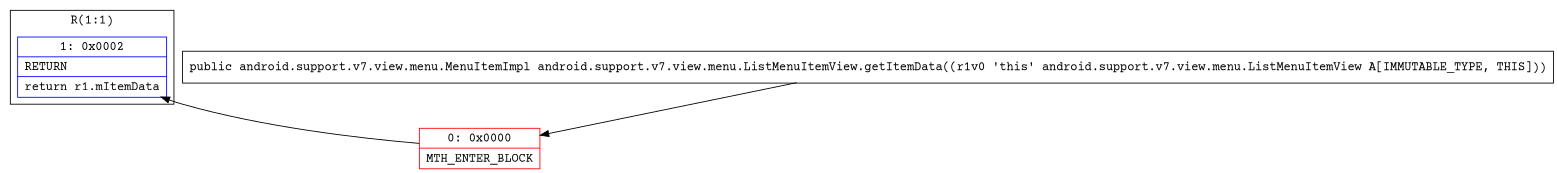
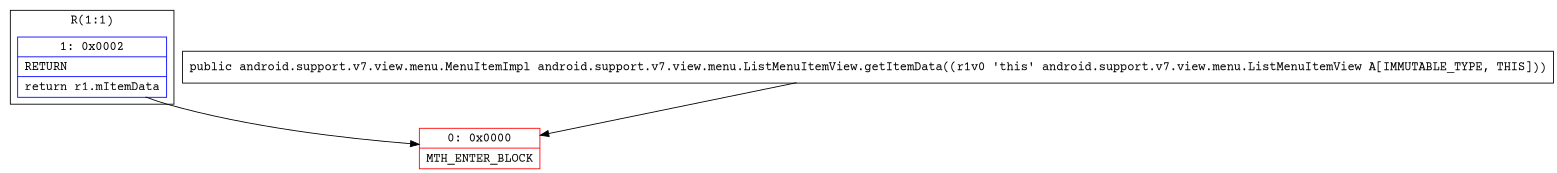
edge "0: 0x0000" -> "1: 0x0002": reversed
